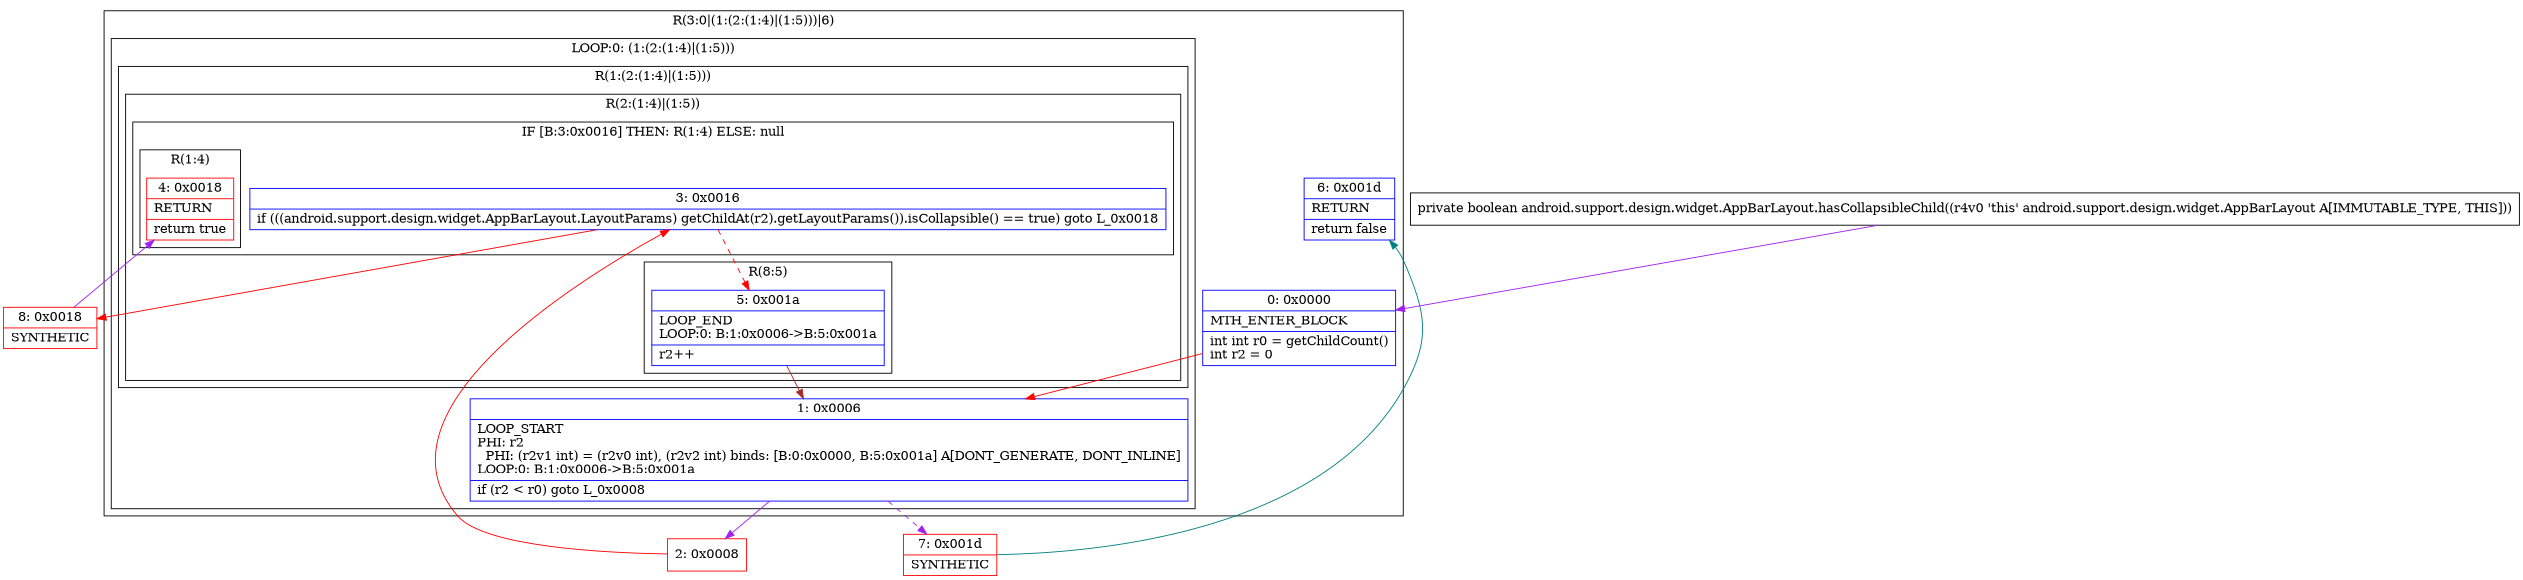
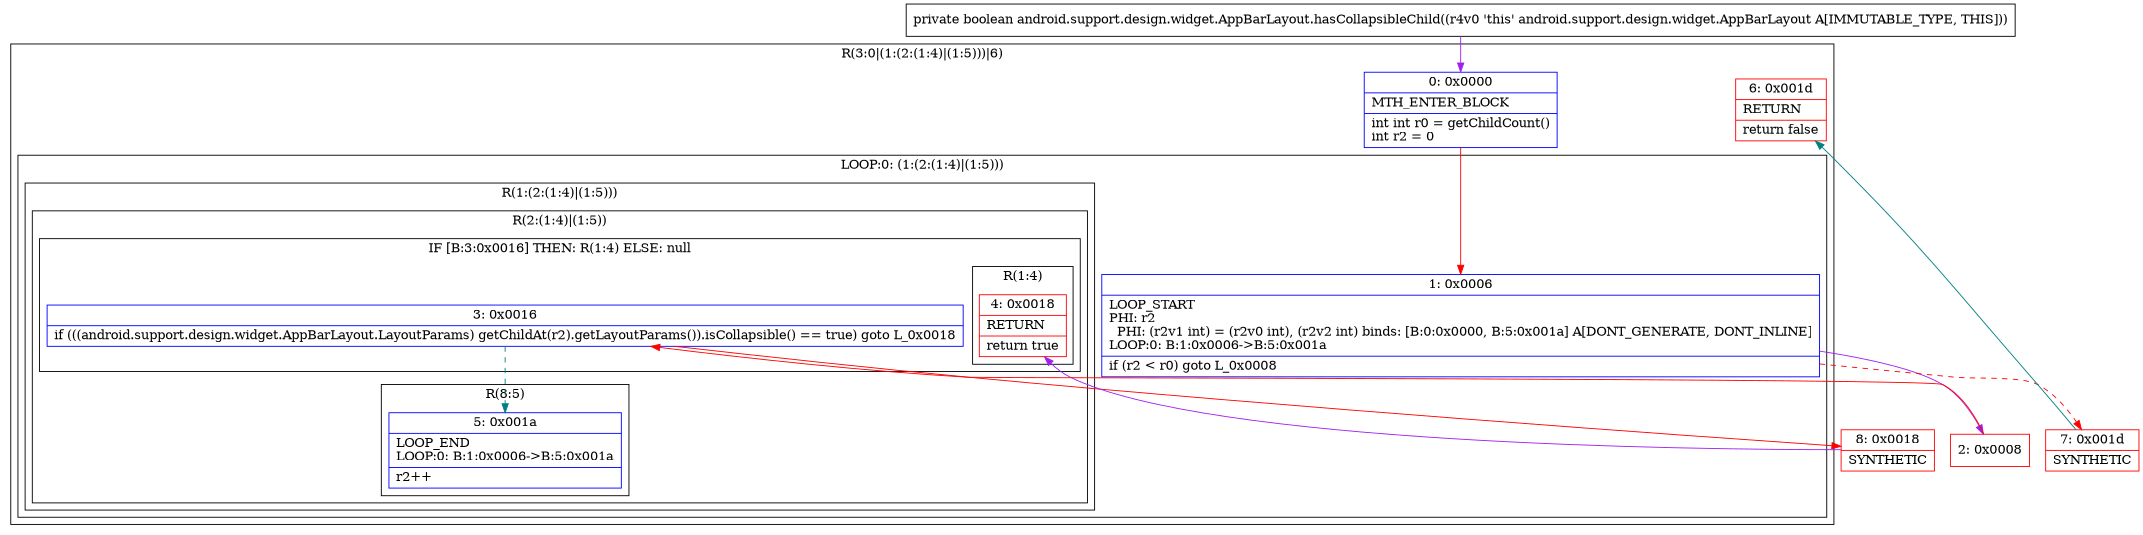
node "6: 0x001d": color blue -> red
edge "3: 0x0016" -> "5: 0x001a": color red -> teal
edge "5: 0x001a" -> "1: 0x0006": removed
edge "1: 0x0006" -> "7: 0x001d": color purple -> red
